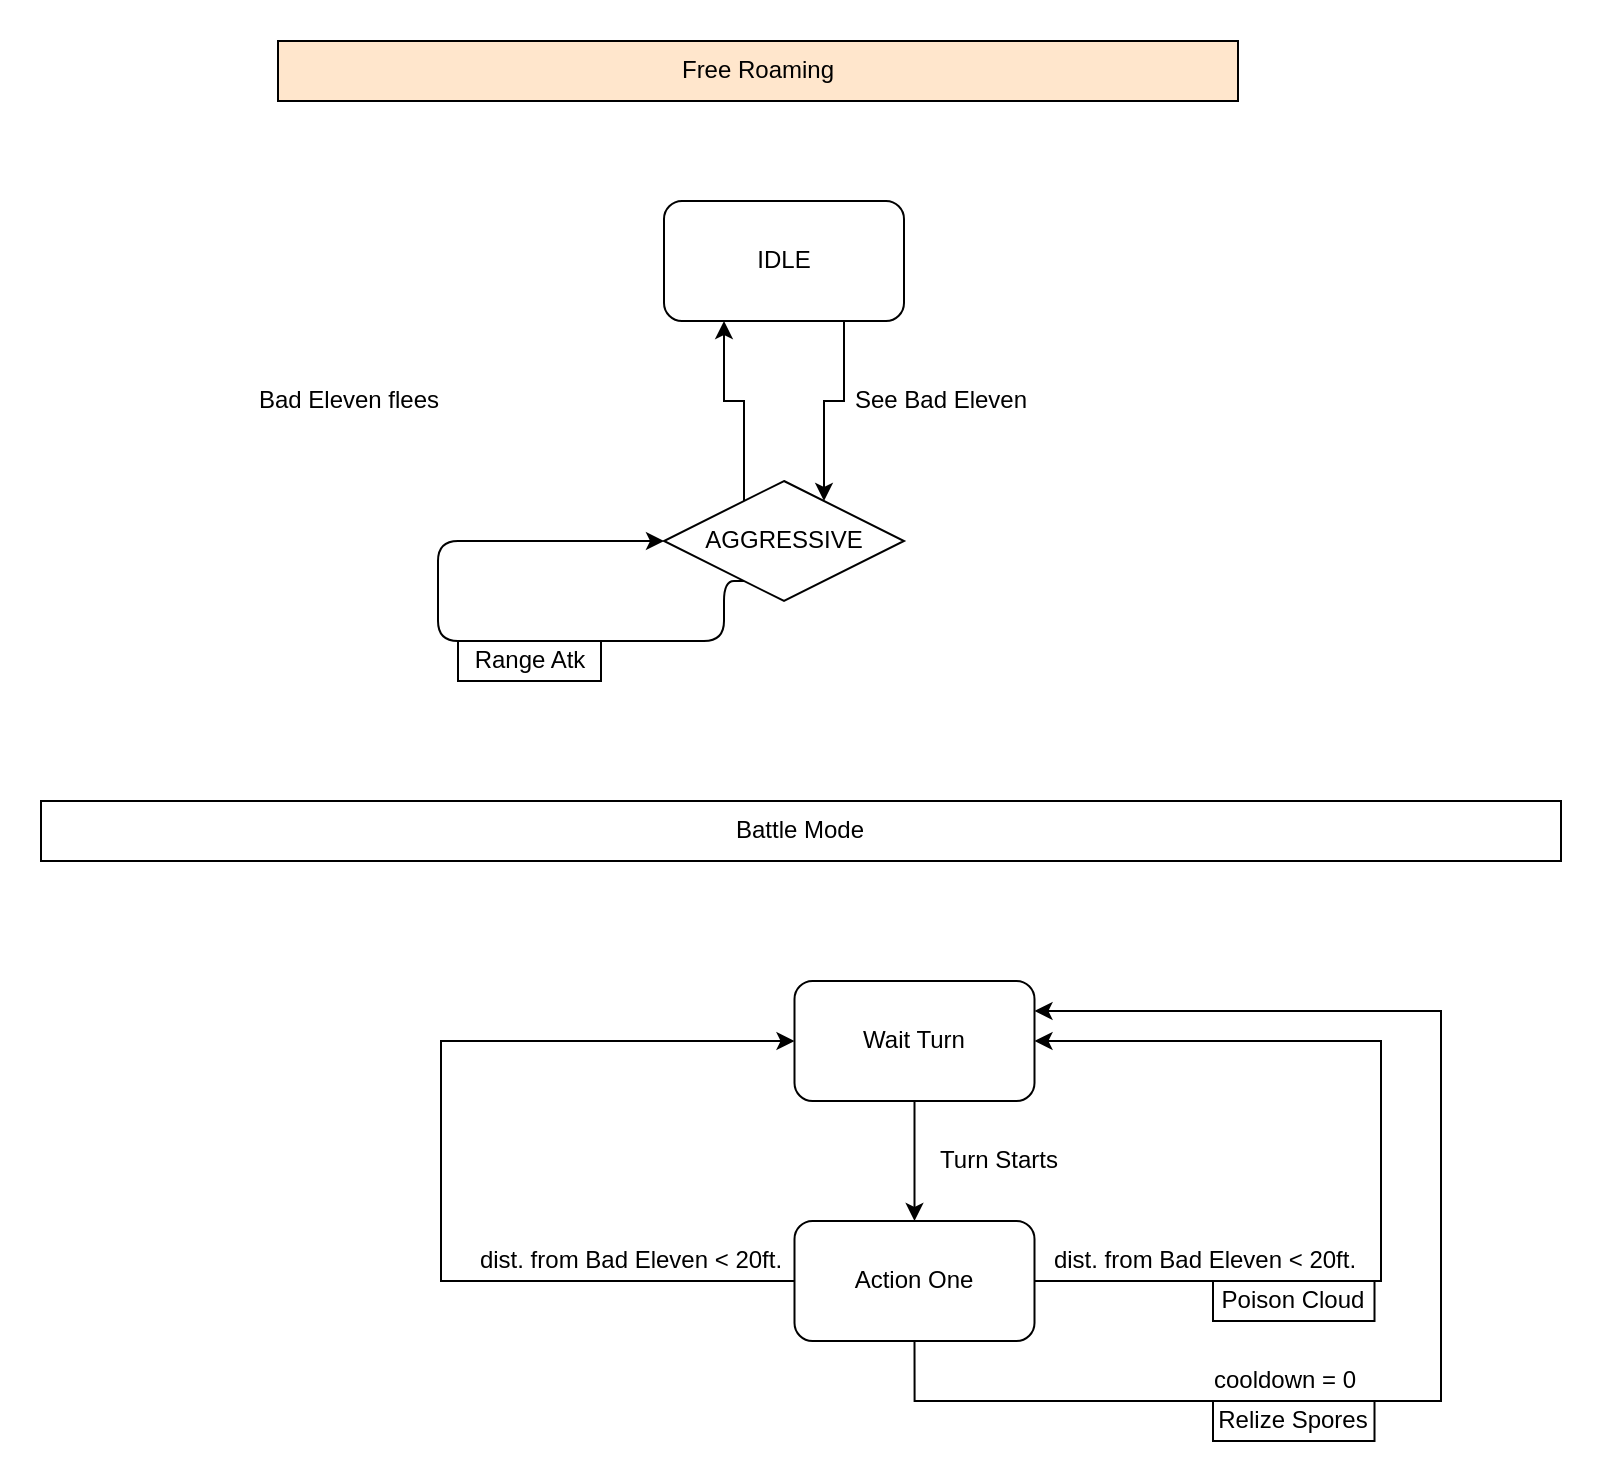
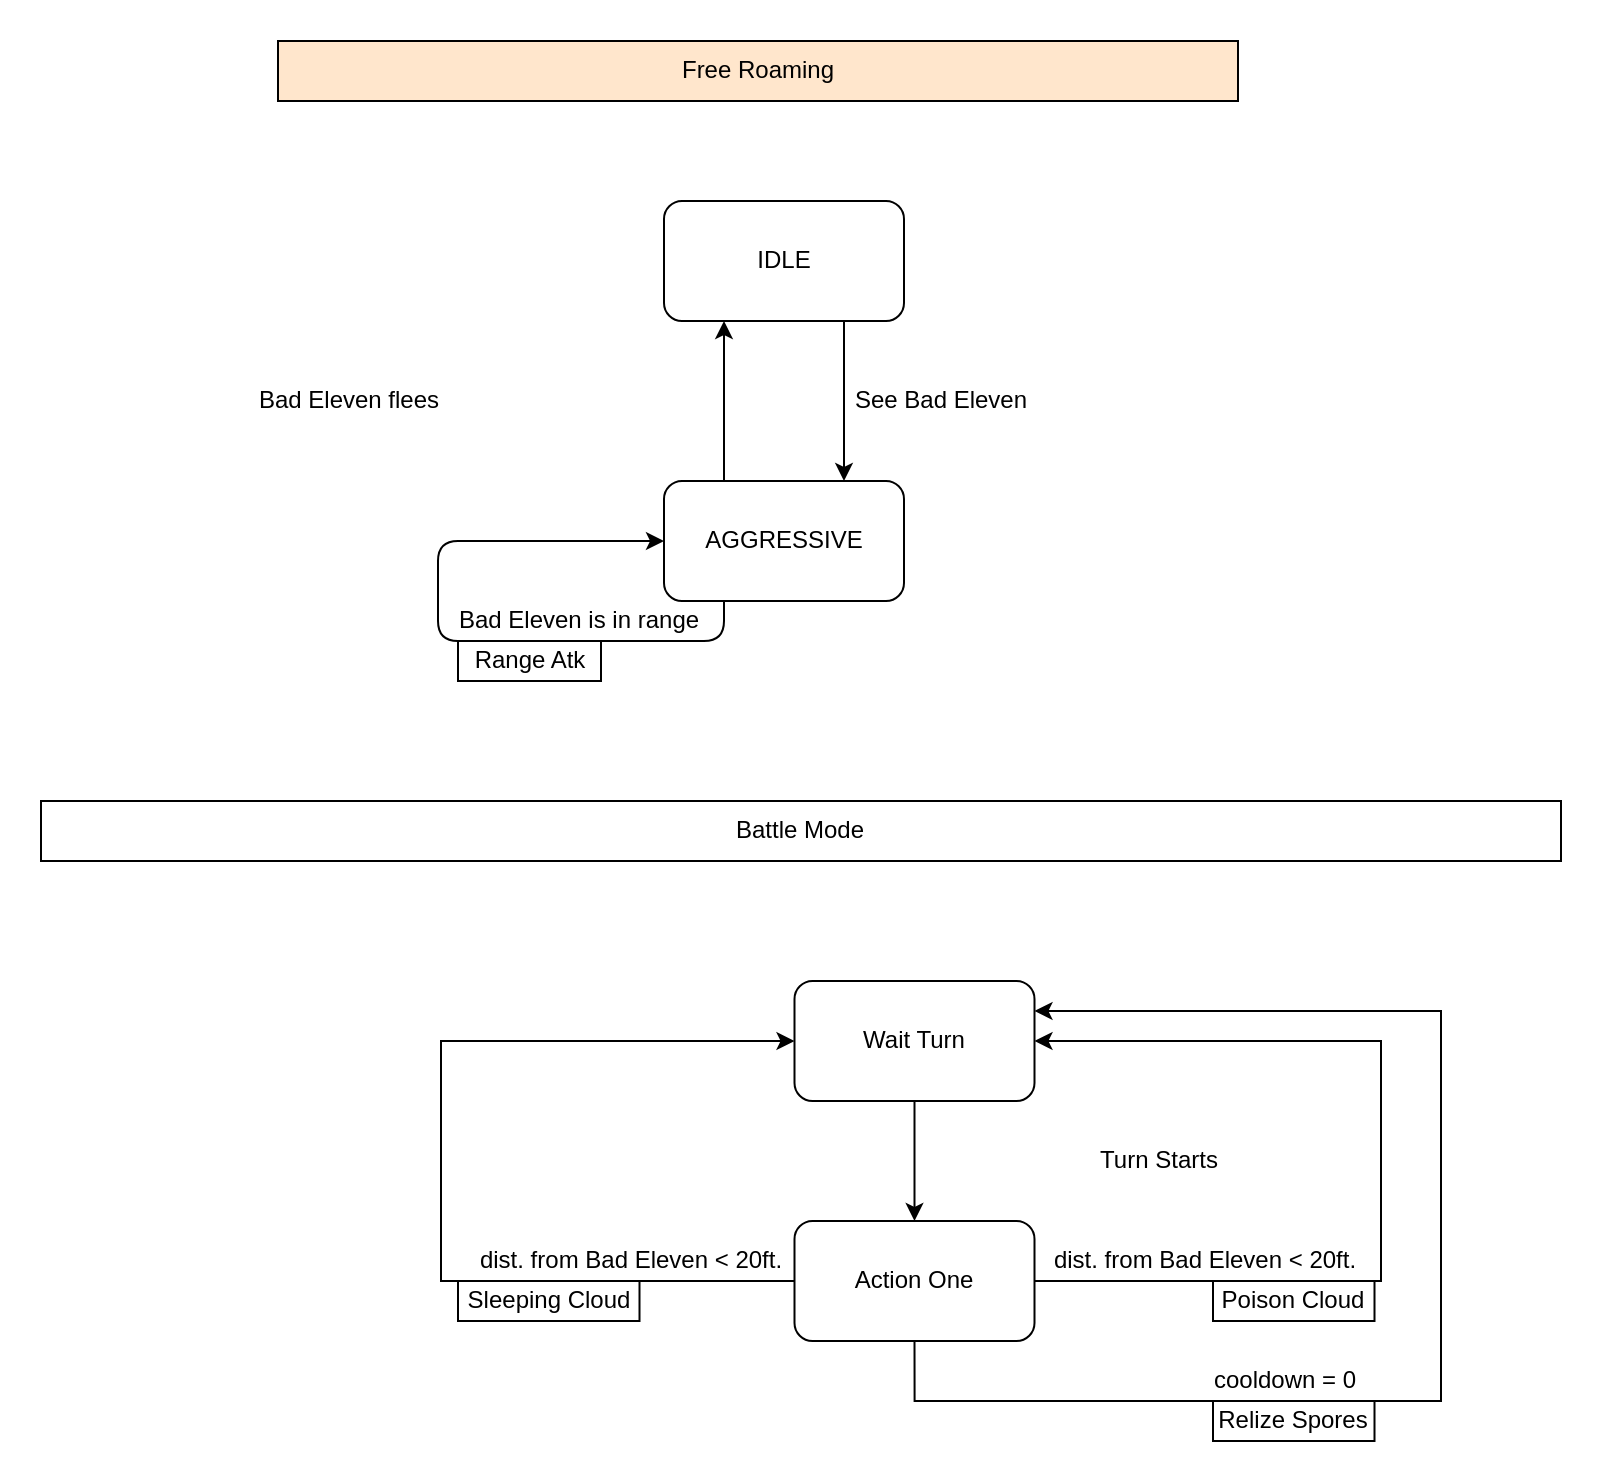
node "AGGRESSIVE": shape diamond -> rounded rectangle
node "Bad Eleven is in range": added
node "Turn Starts": moved (999, 1161) -> (1159, 1161)
node "Sleeping Cloud": added
